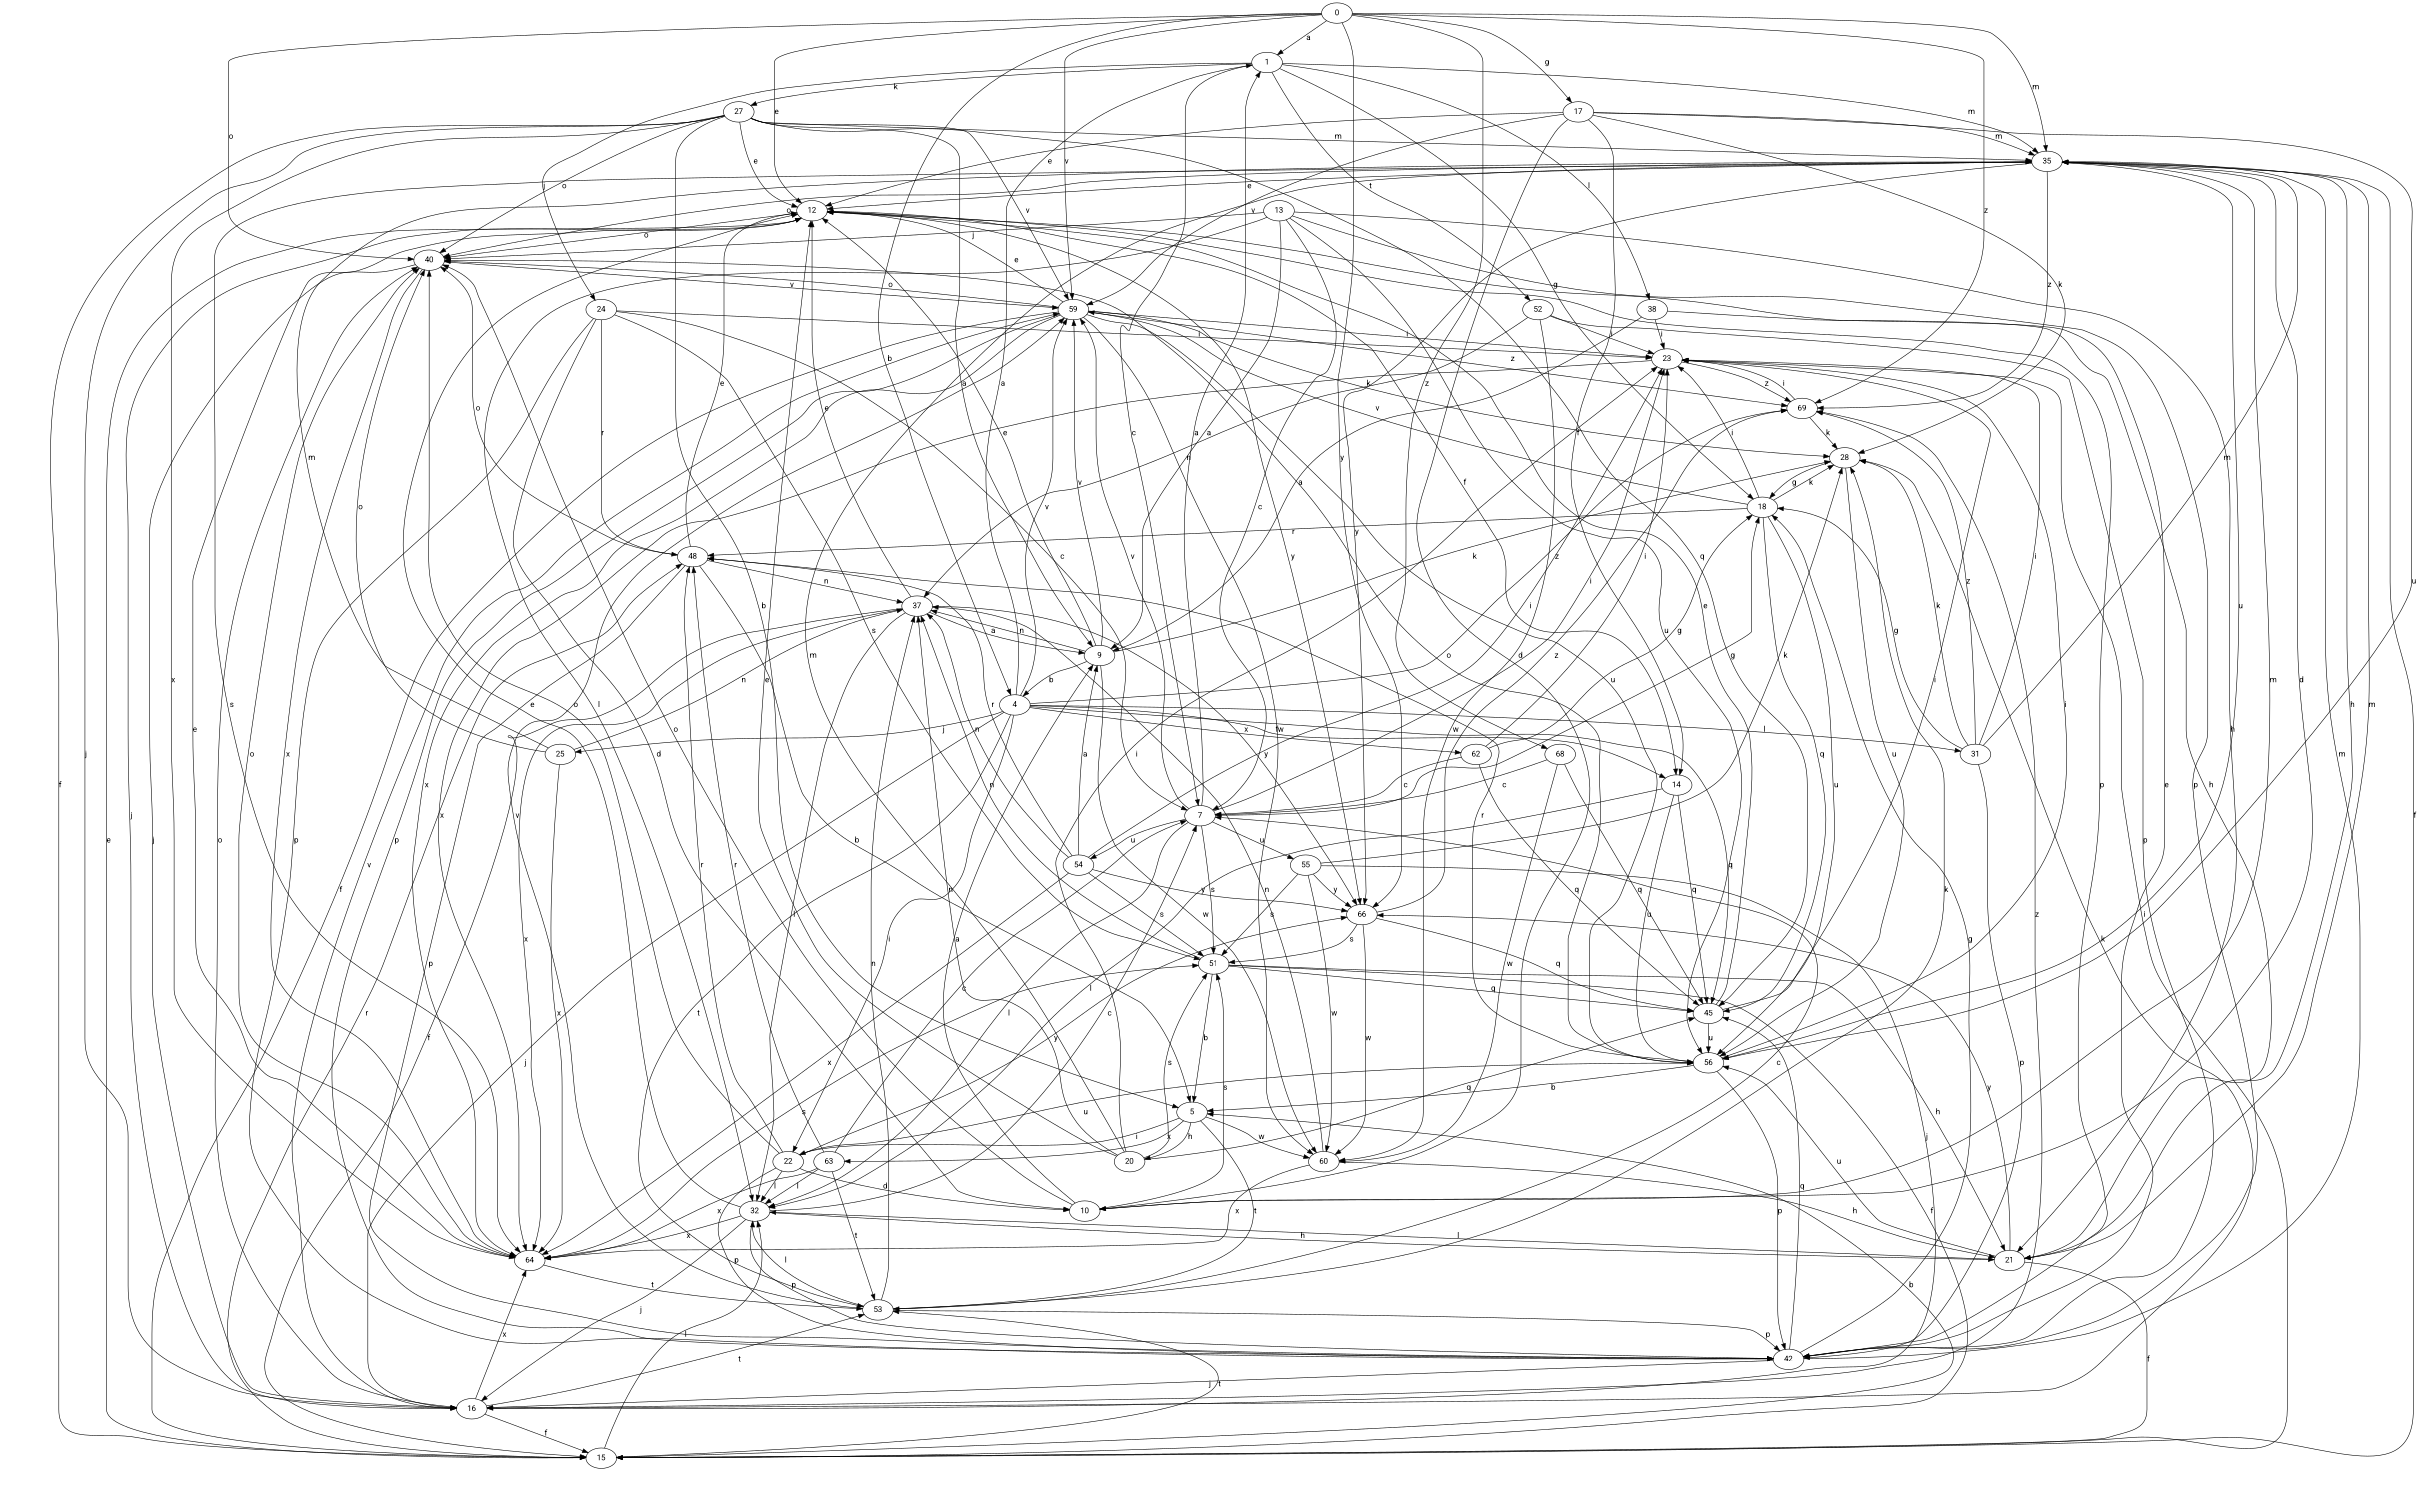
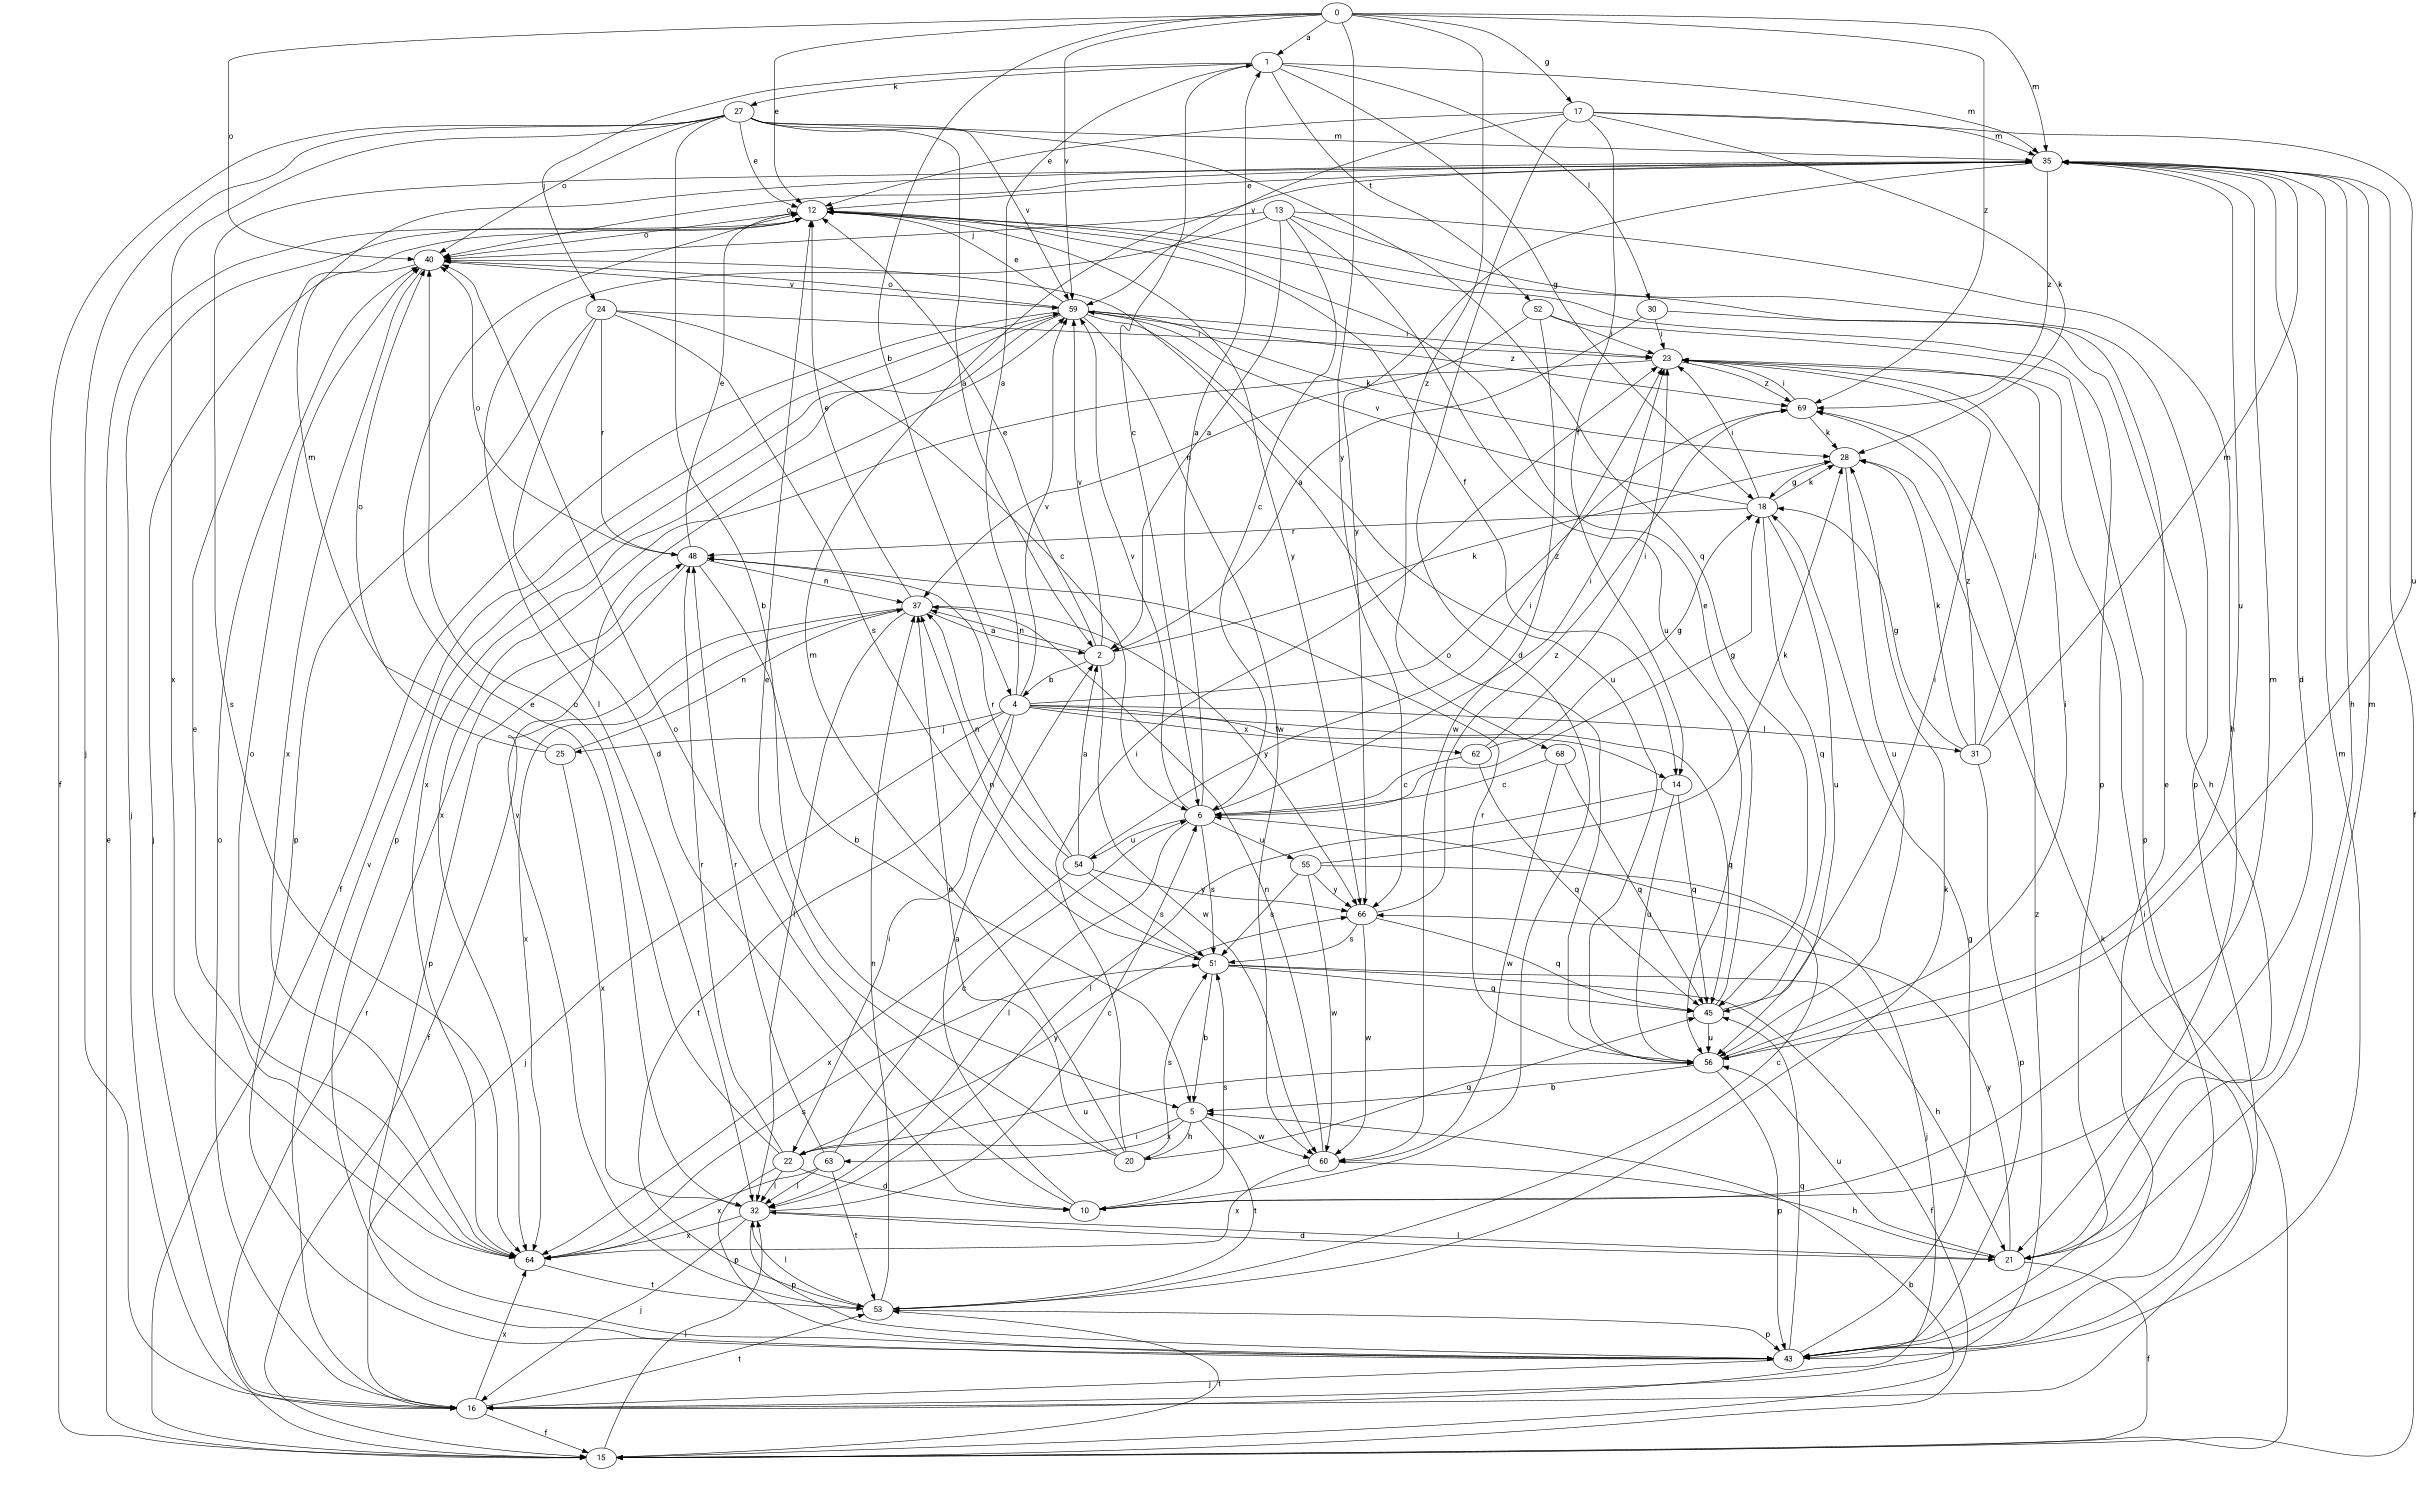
node "38": label "38" -> "30"
node "9": label "9" -> "2"
node "7": label "7" -> "6"
edge "25" -> "64": now "25" -> "32"
edge "32" -> "21": label "h" -> "d"
node "42": label "42" -> "43"
